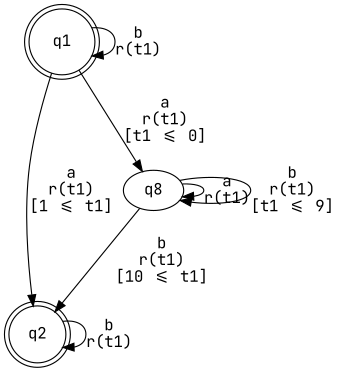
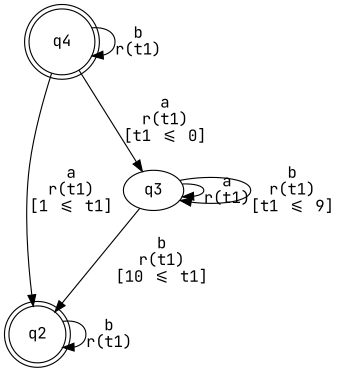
node "q1": label "q1" -> "q4"
node "q8": label "q8" -> "q3"
